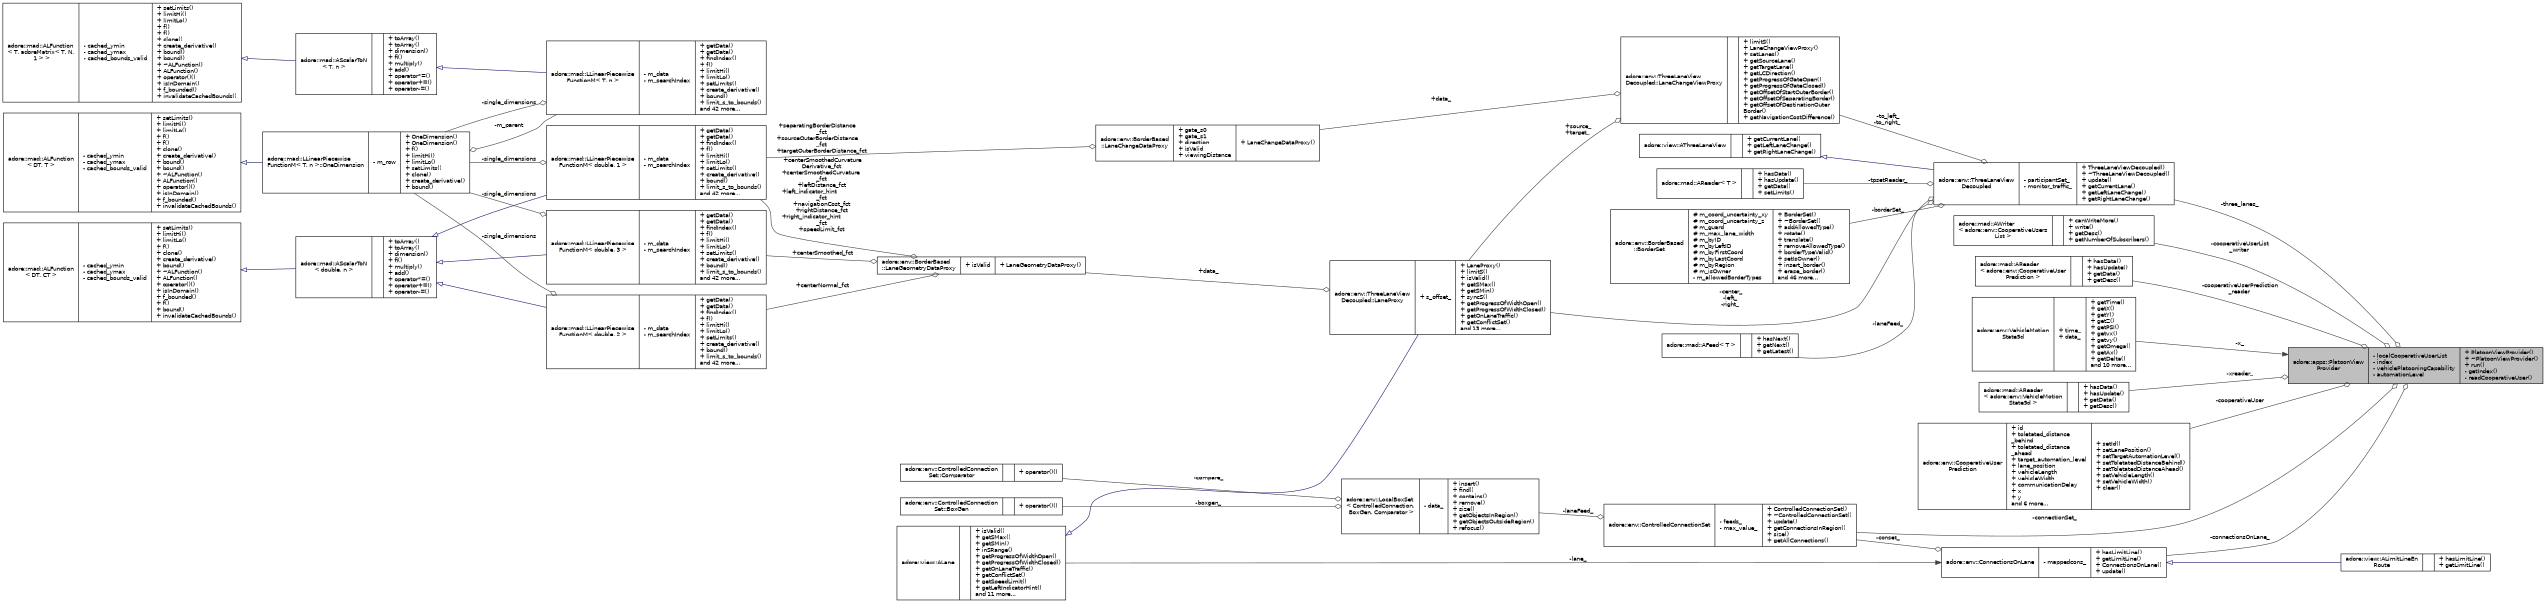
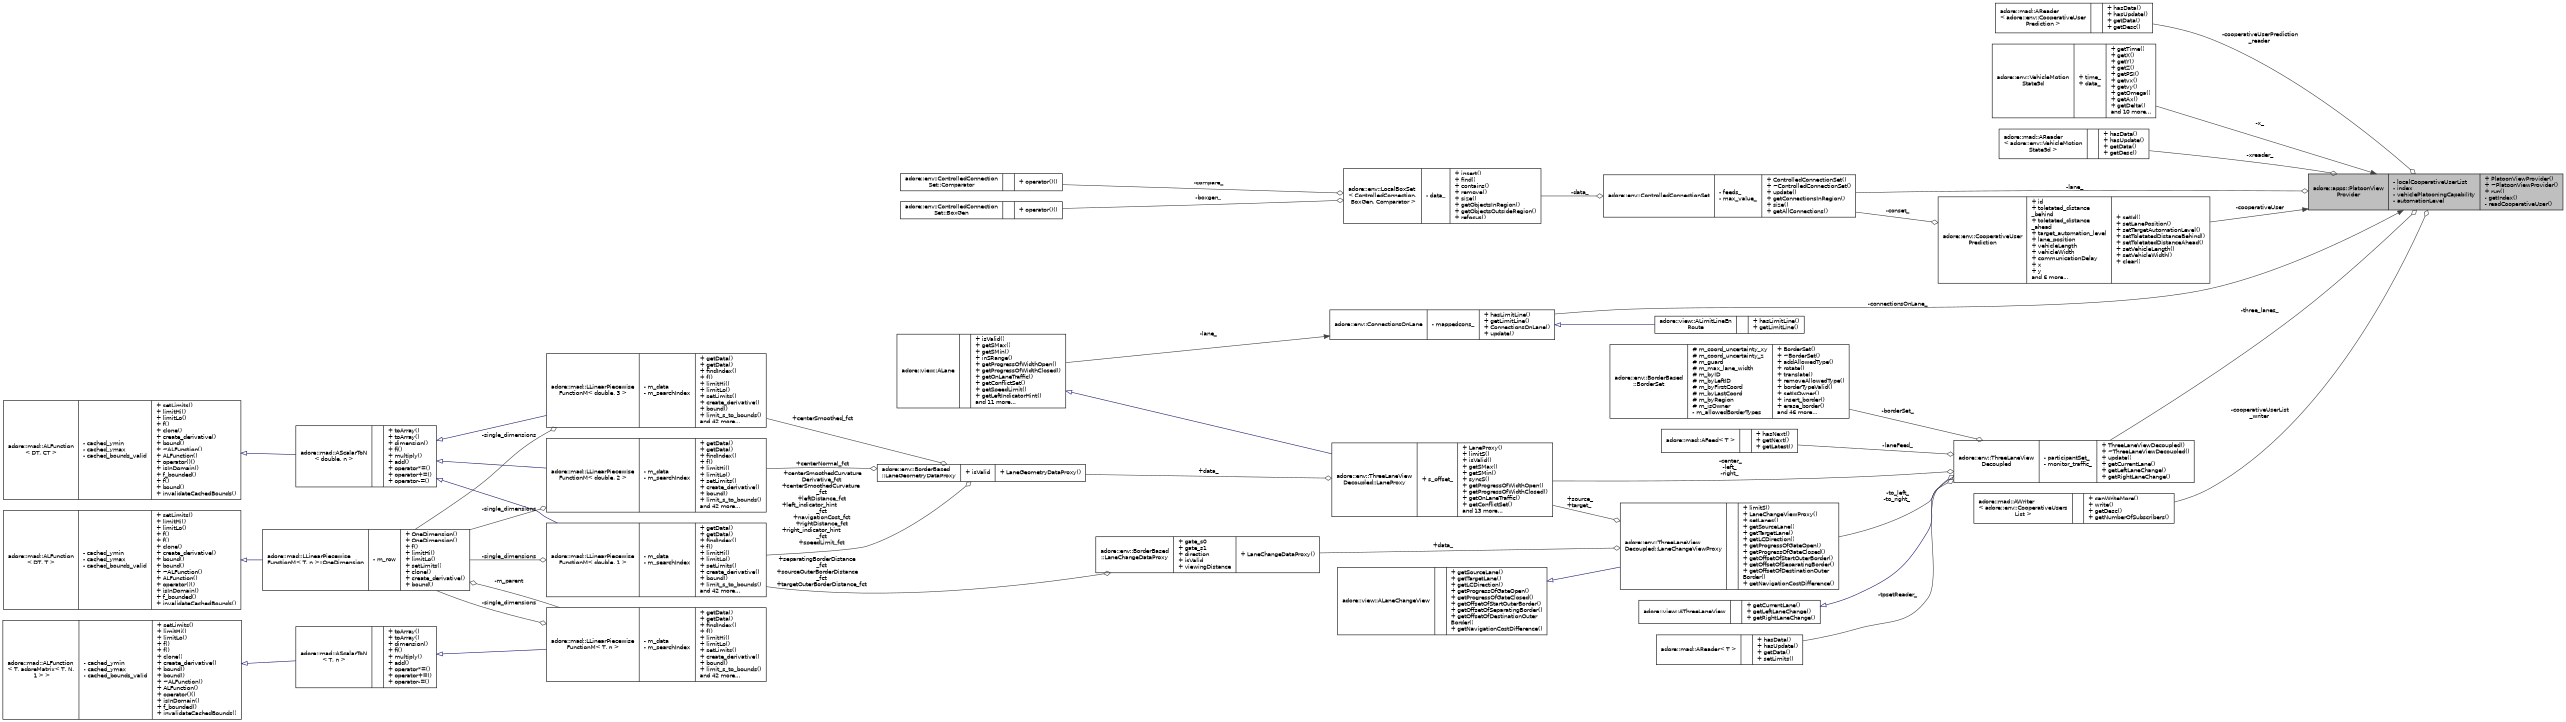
edge "adore::env::CooperativeUser" -> "adore::apps::PlatoonView": arrowhead odiamond -> normal
edge "adore::env::LocalBoxSet" -> "adore::env::ControlledConnectionSet": label " -laneFeed_" -> " -data_"
edge "adore::env::ConnectionsOnLane" -> "adore::apps::PlatoonView": arrowhead odiamond -> normal
edge "adore::env::ControlledConnectionSet" -> "adore::apps::PlatoonView": label " -connectionSet_" -> " -lane_"
edge "adore::env::ControlledConnectionSet" -> "adore::env::ConnectionsOnLane": now "adore::env::ControlledConnectionSet" -> "adore::env::CooperativeUser"
node "adore::view::ALaneChangeView": added
